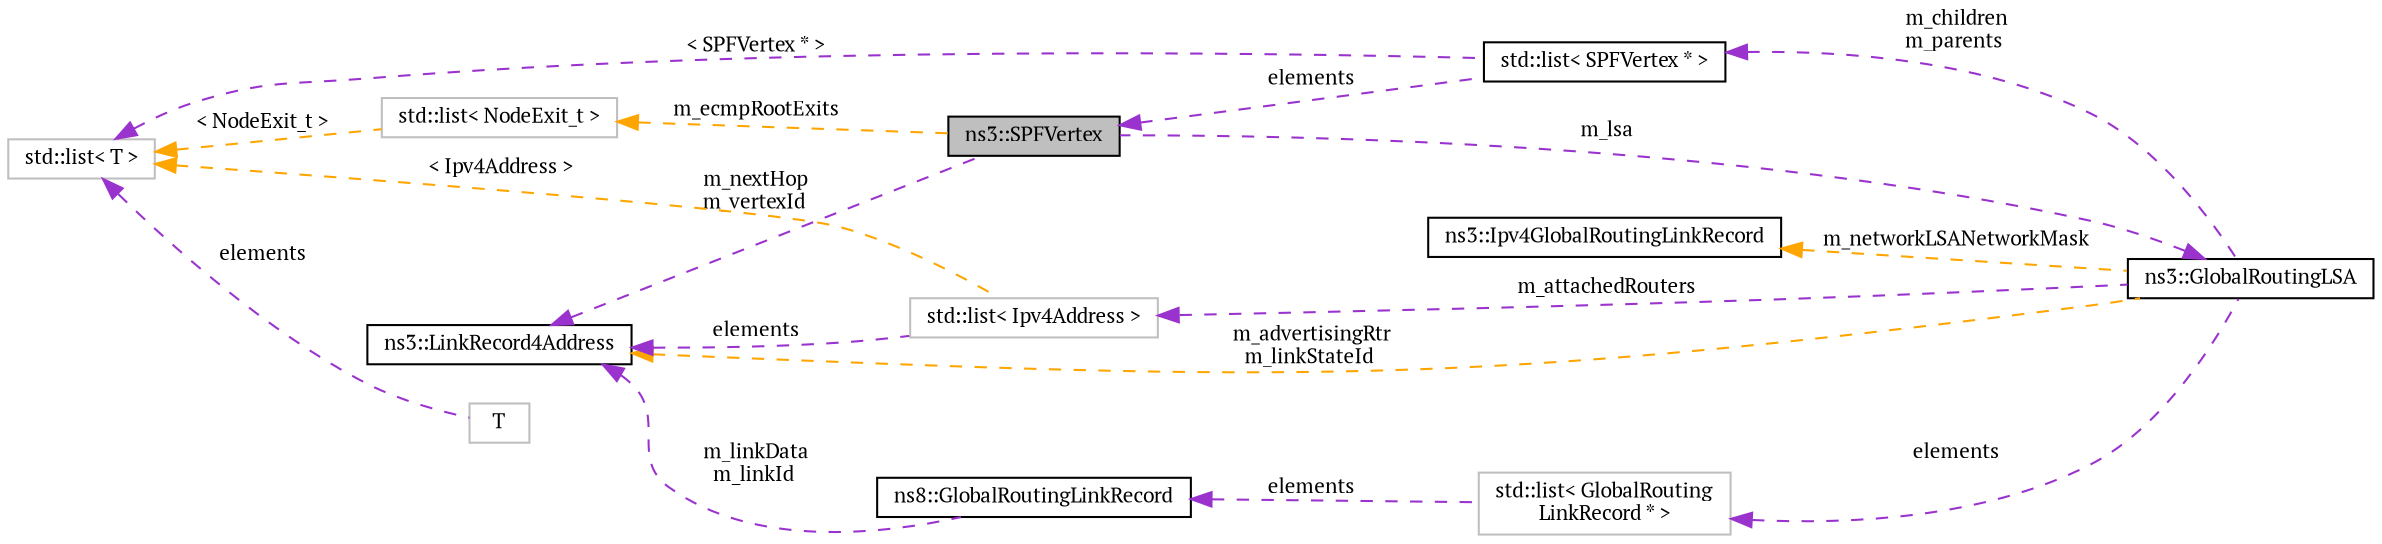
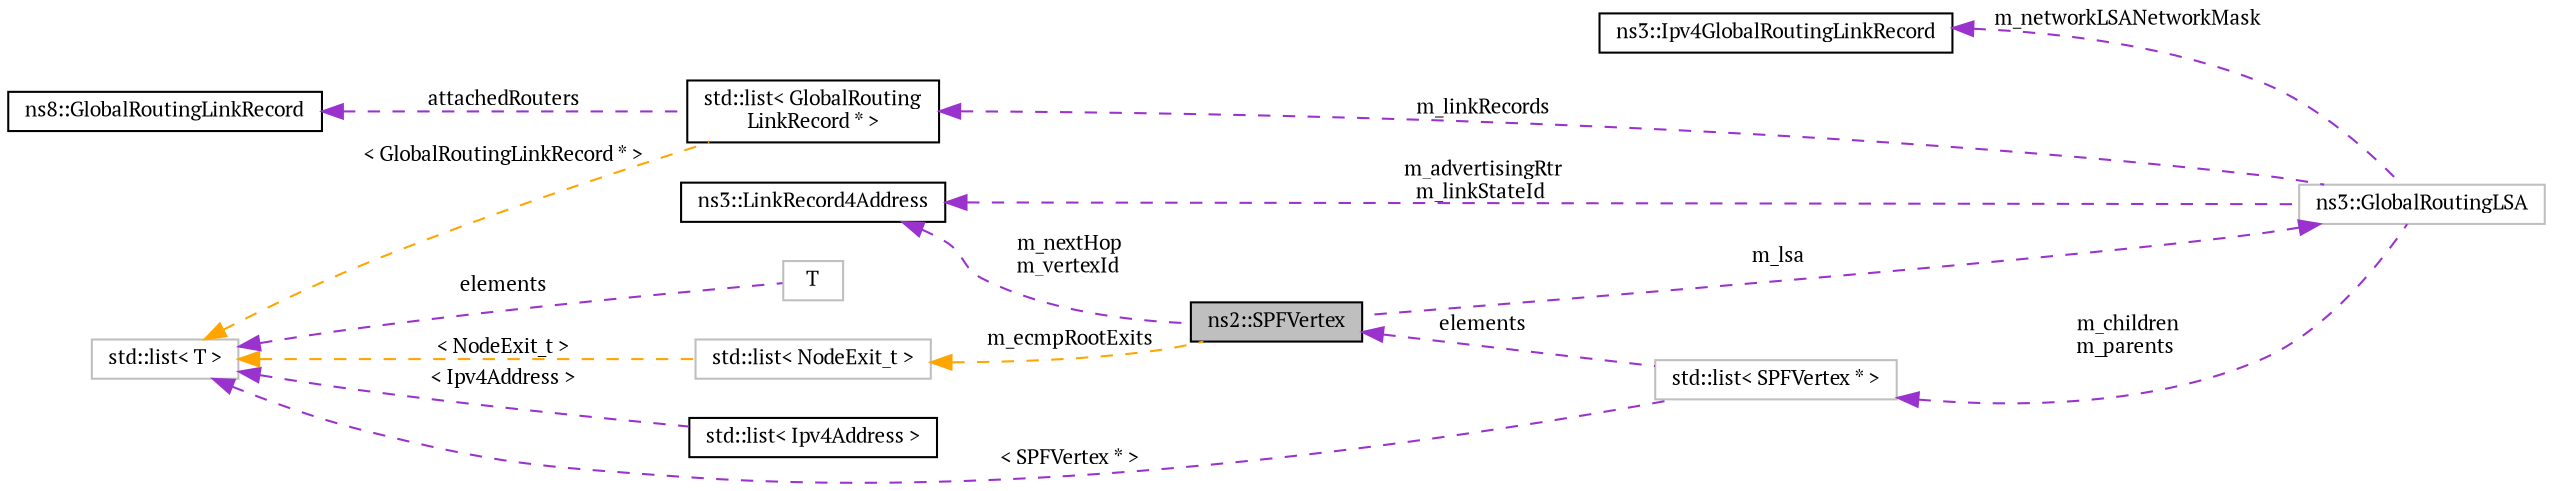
node "std::list< SPFVertex * >": color black -> grey75
node "ns3::SPFVertex": label "ns3::SPFVertex" -> "ns2::SPFVertex"
edge "std::list< Ipv4Address >" -> "std::list< T >": color orange -> darkorchid3
edge "std::list< GlobalRouting LinkRecord * >" -> "std::list< T >": added, label "< GlobalRoutingLinkRecord * >"
edge "ns3::GlobalRoutingLSA" -> "ns3::Ipv4GlobalRoutingLinkRecord": color orange -> darkorchid3
node "ns3::GlobalRoutingLSA": color black -> grey75
edge "ns3::GlobalRoutingLSA" -> "std::list< Ipv4Address >": removed, label "m_attachedRouters"
node "std::list< Ipv4Address >": color grey75 -> black
edge "std::list< Ipv4Address >" -> "ns3::LinkRecord4Address": removed, label "elements"
edge "ns3::GlobalRoutingLSA" -> "ns3::LinkRecord4Address": color orange -> darkorchid3
edge "ns3::GlobalRoutingLSA" -> "std::list< GlobalRouting LinkRecord * >": label " elements" -> " m_linkRecords"
edge "std::list< GlobalRouting LinkRecord * >" -> "ns8::GlobalRoutingLinkRecord": label " elements" -> " attachedRouters"
node "std::list< GlobalRouting LinkRecord * >": color grey75 -> black
edge "ns8::GlobalRoutingLinkRecord" -> "ns3::LinkRecord4Address": removed, label "m_linkData m_linkId"
